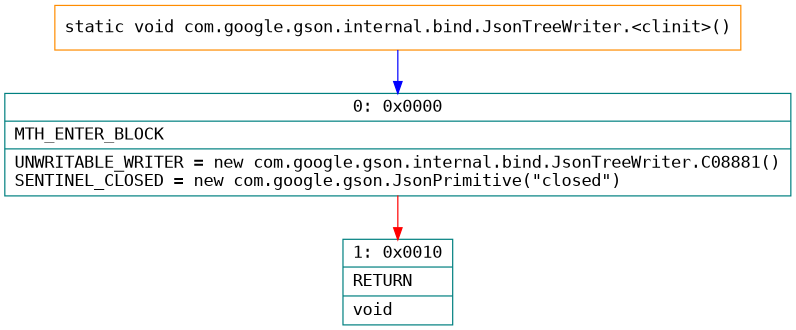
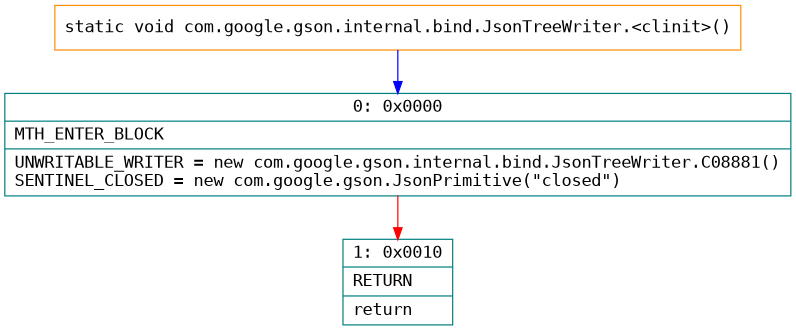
node "1: 0x0010": text "void" -> "return"
